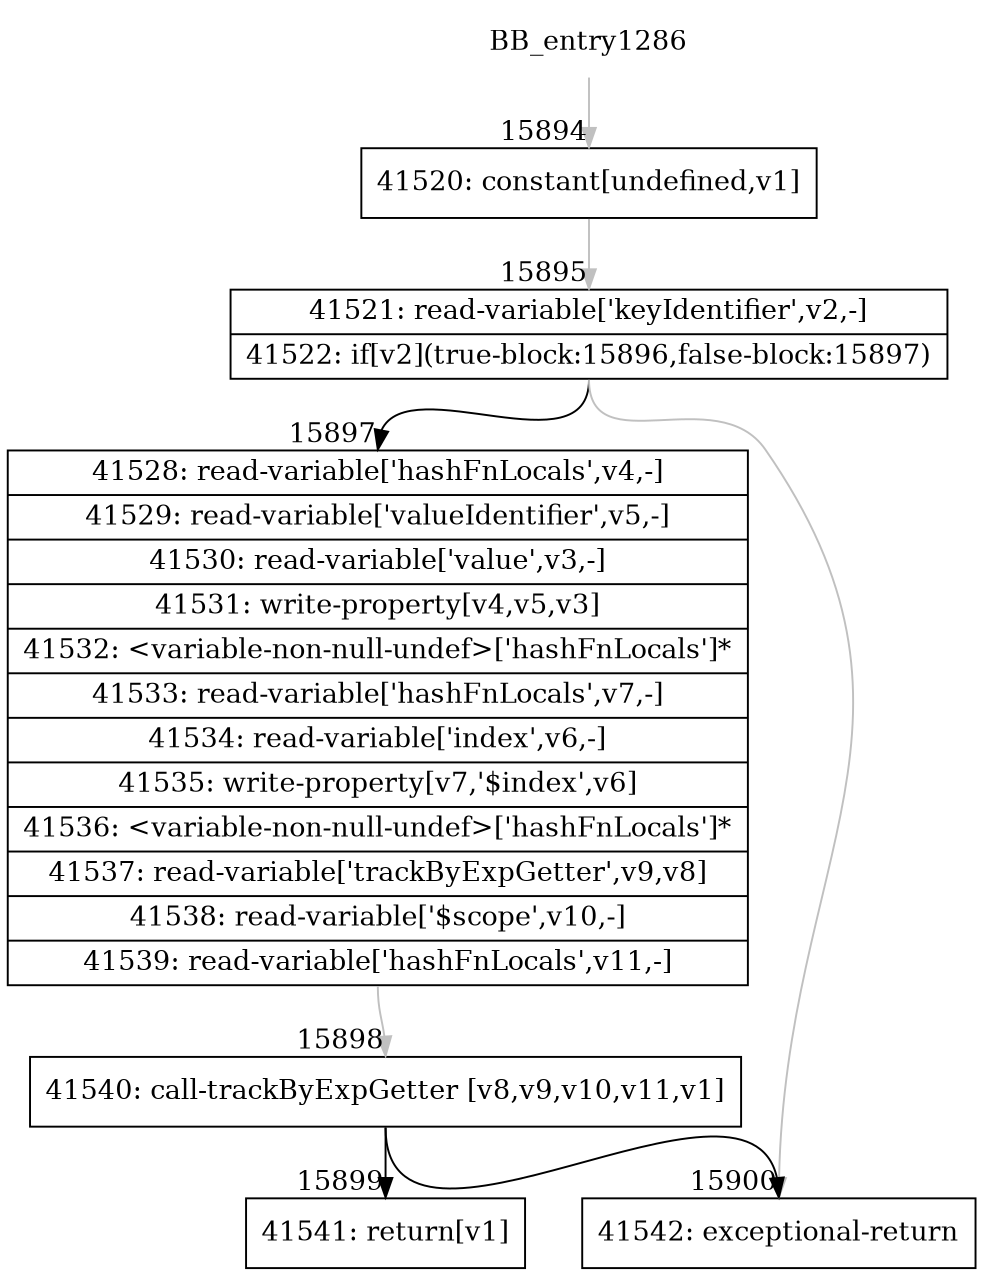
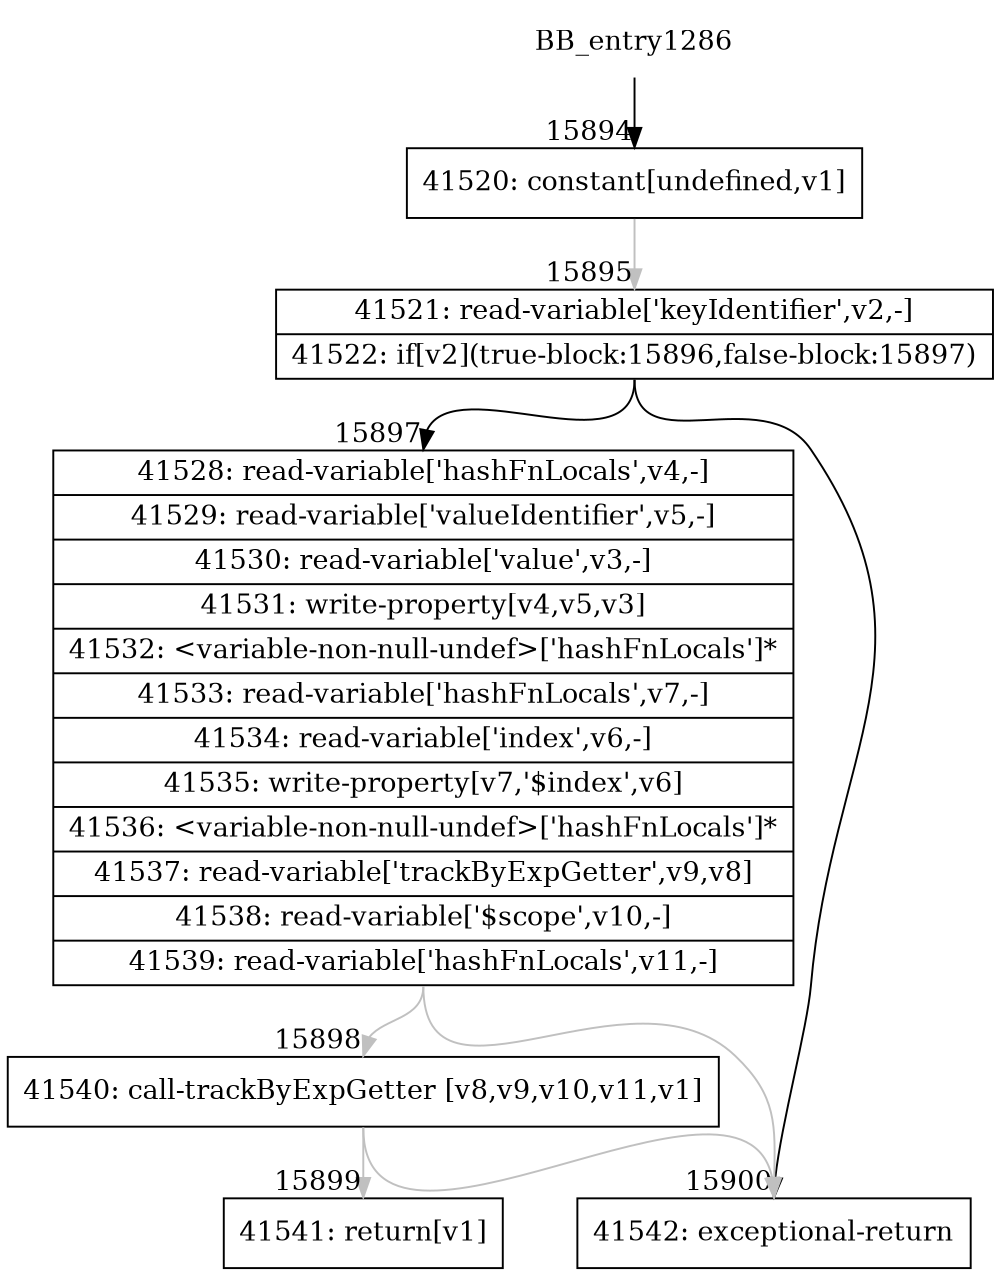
edge "BB_entry1286" -> "41520: constant[undefined,v1]": color gray -> black
edge "41521: read-variable['keyIdentifier',v2,-]" -> "41542: exceptional-return": color gray -> black
edge "41528: read-variable['hashFnLocals',v4,-]" -> "41542: exceptional-return": added
edge "41540: call-trackByExpGetter [v8,v9,v10,v11,v1]" -> "41541: return[v1]": color black -> gray
edge "41540: call-trackByExpGetter [v8,v9,v10,v11,v1]" -> "41542: exceptional-return": color black -> gray
